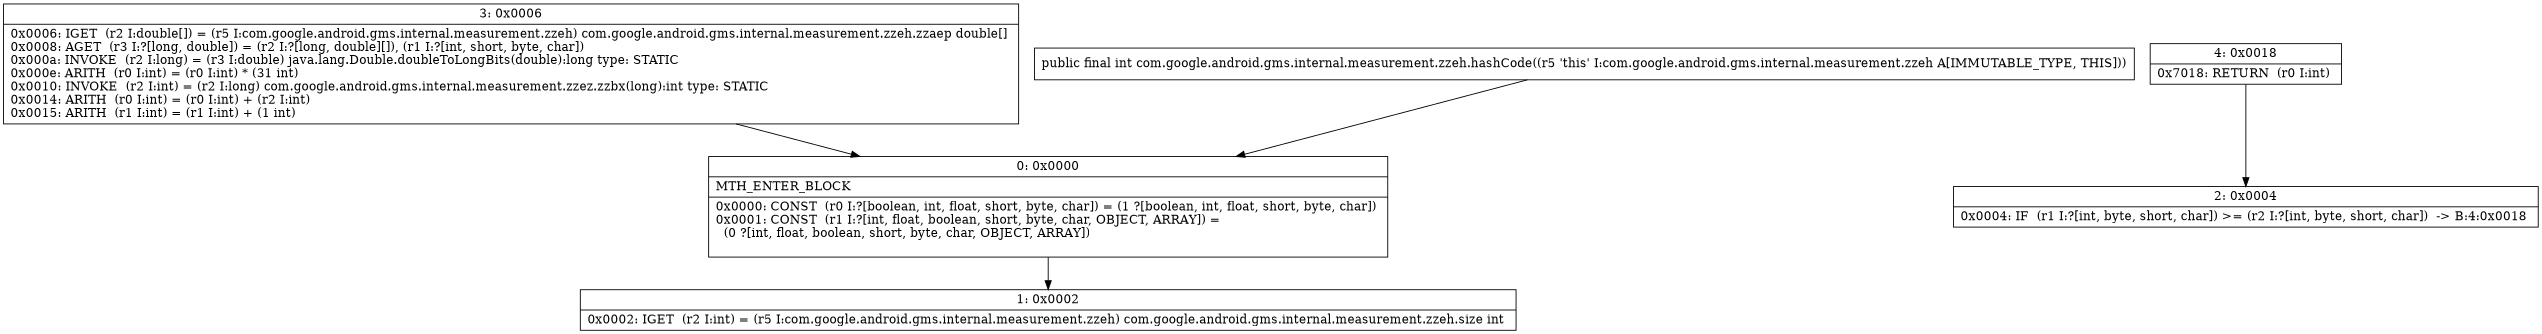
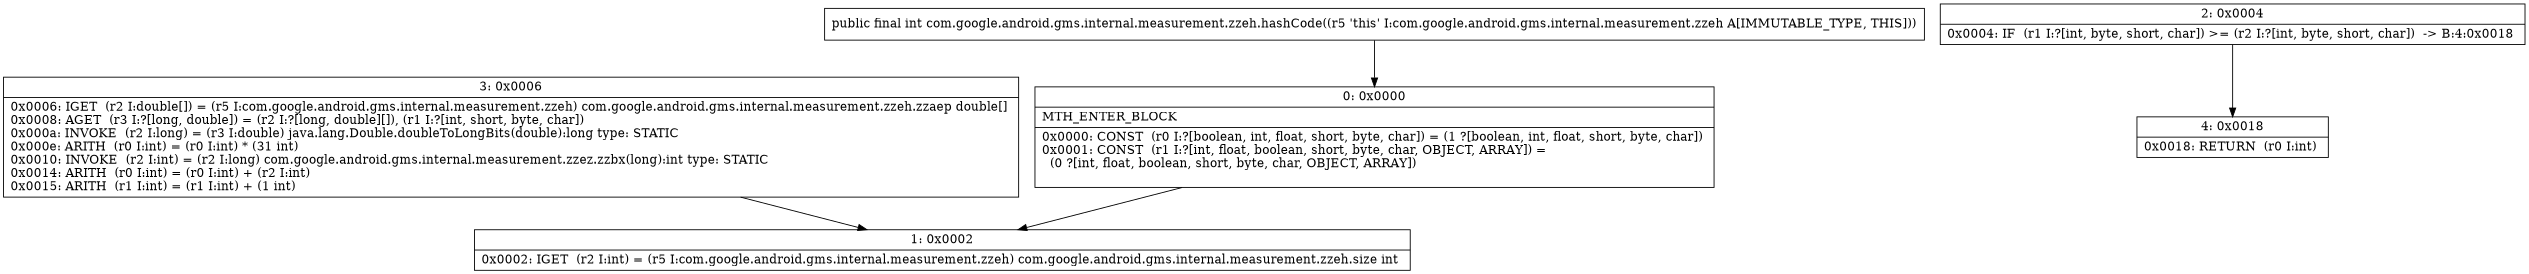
node "4: 0x0018": text "0x7018: RETURN  (r0 I:int)" -> "0x0018: RETURN  (r0 I:int)"
edge "4: 0x0018" -> "2: 0x0004": reversed
edge "3: 0x0006" -> "0: 0x0000": now "3: 0x0006" -> "1: 0x0002"
